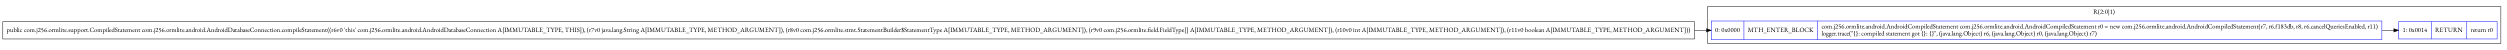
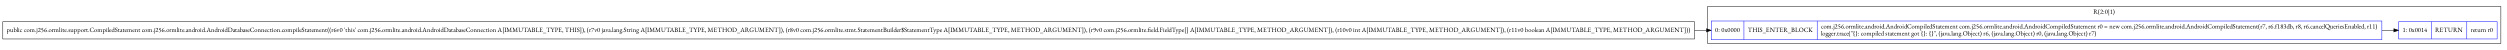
node "0: 0x0000": text "MTH_ENTER_BLOCK" -> "THIS_ENTER_BLOCK"
